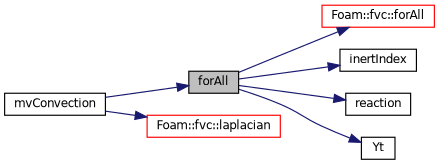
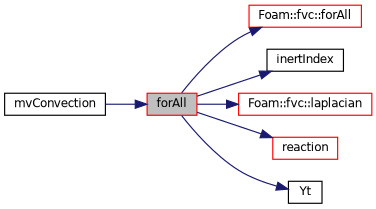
node "forAll": color black -> red
node "reaction": color black -> red
edge "mvConvection" -> "Foam::fvc::laplacian": now "forAll" -> "Foam::fvc::laplacian"
